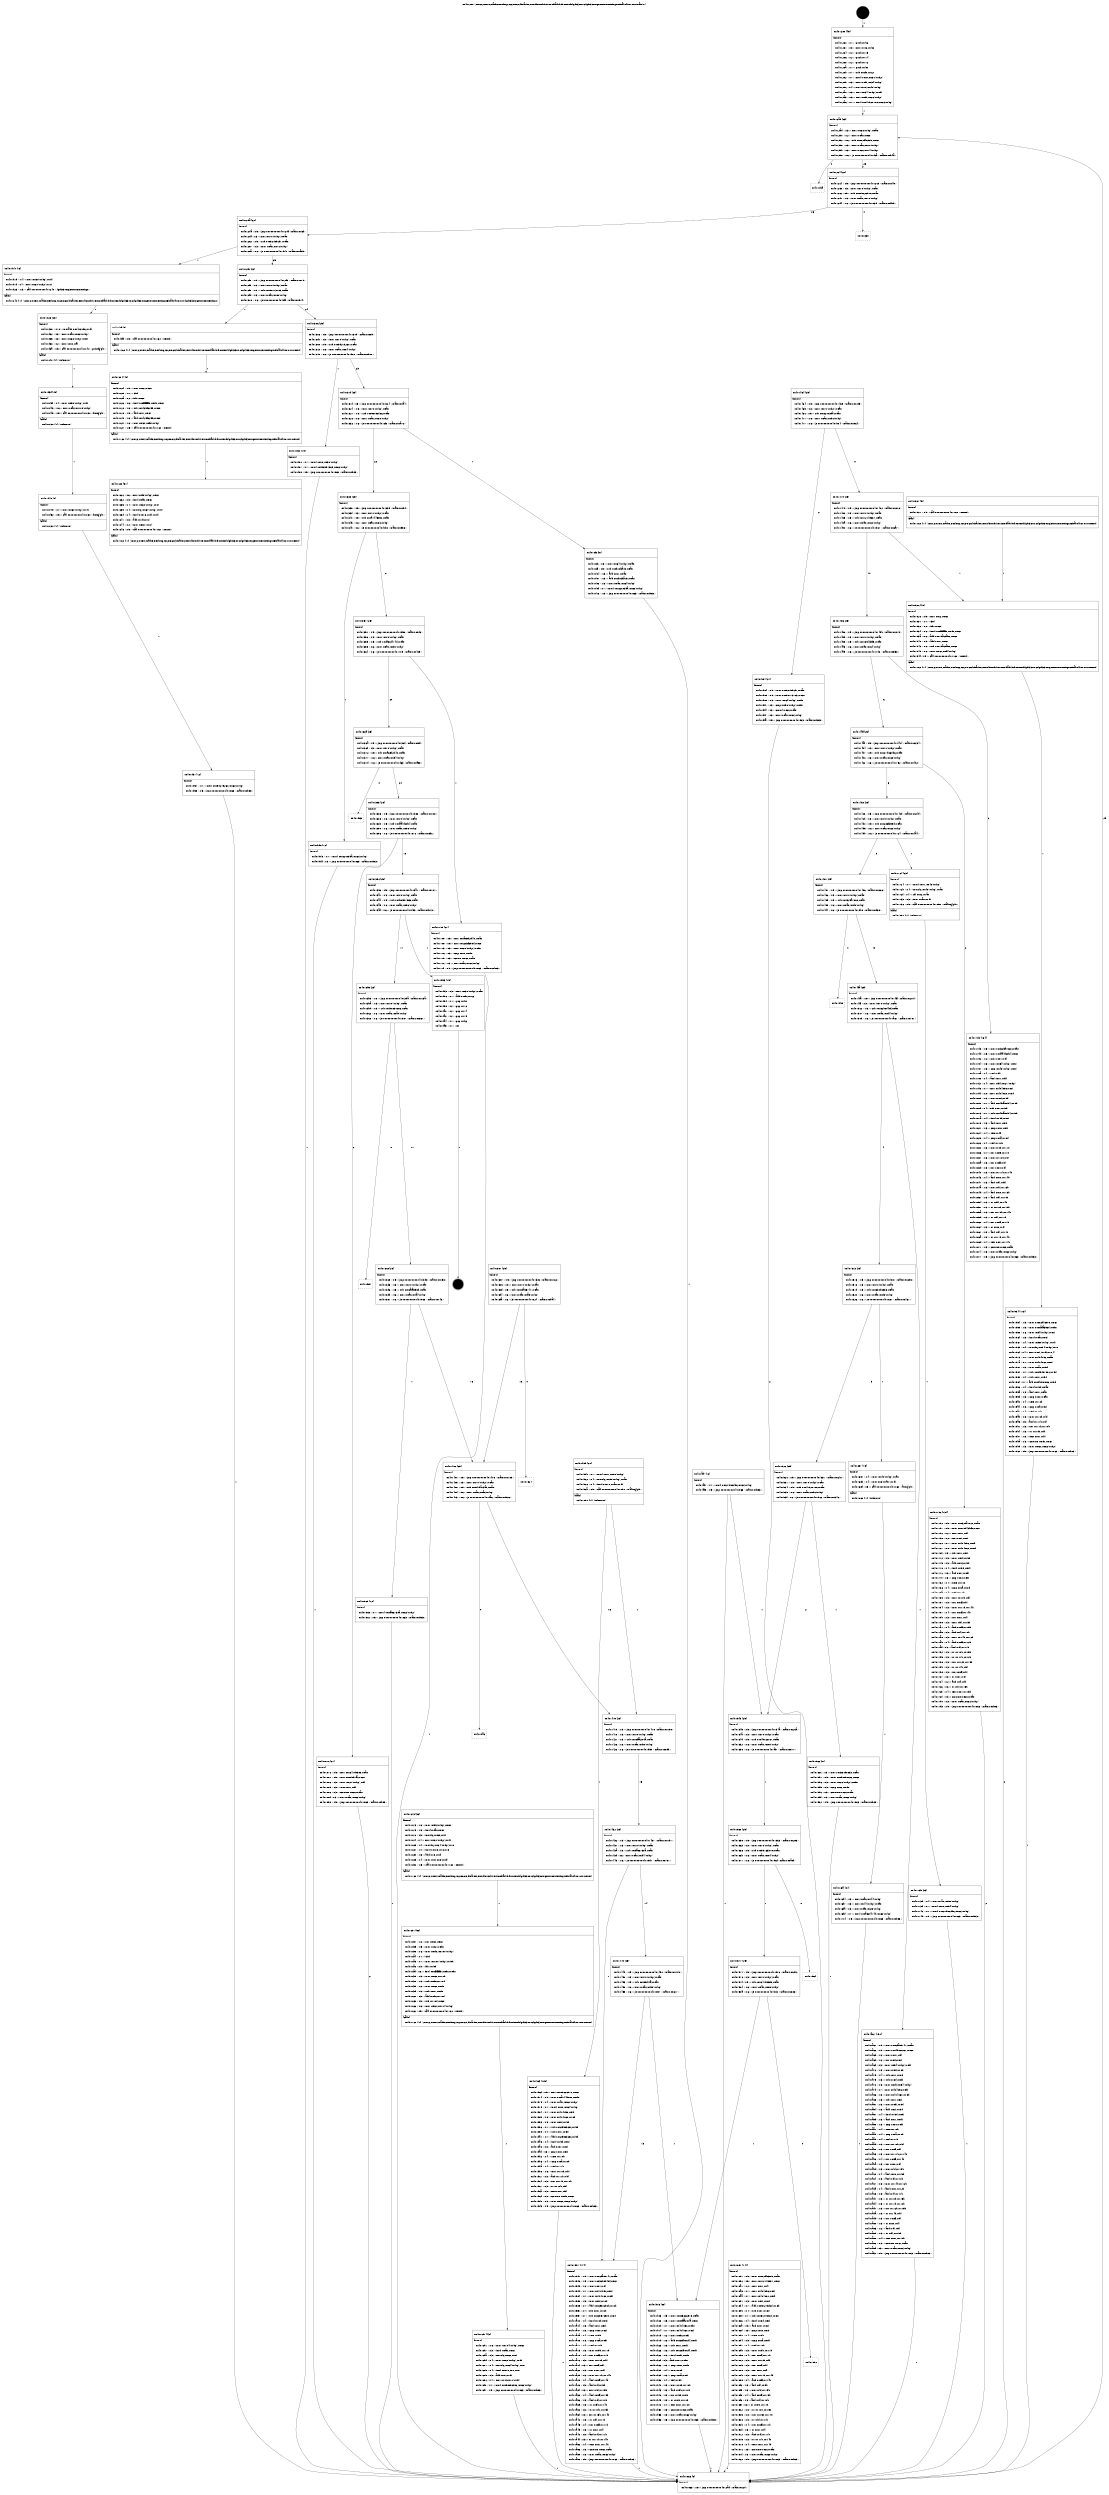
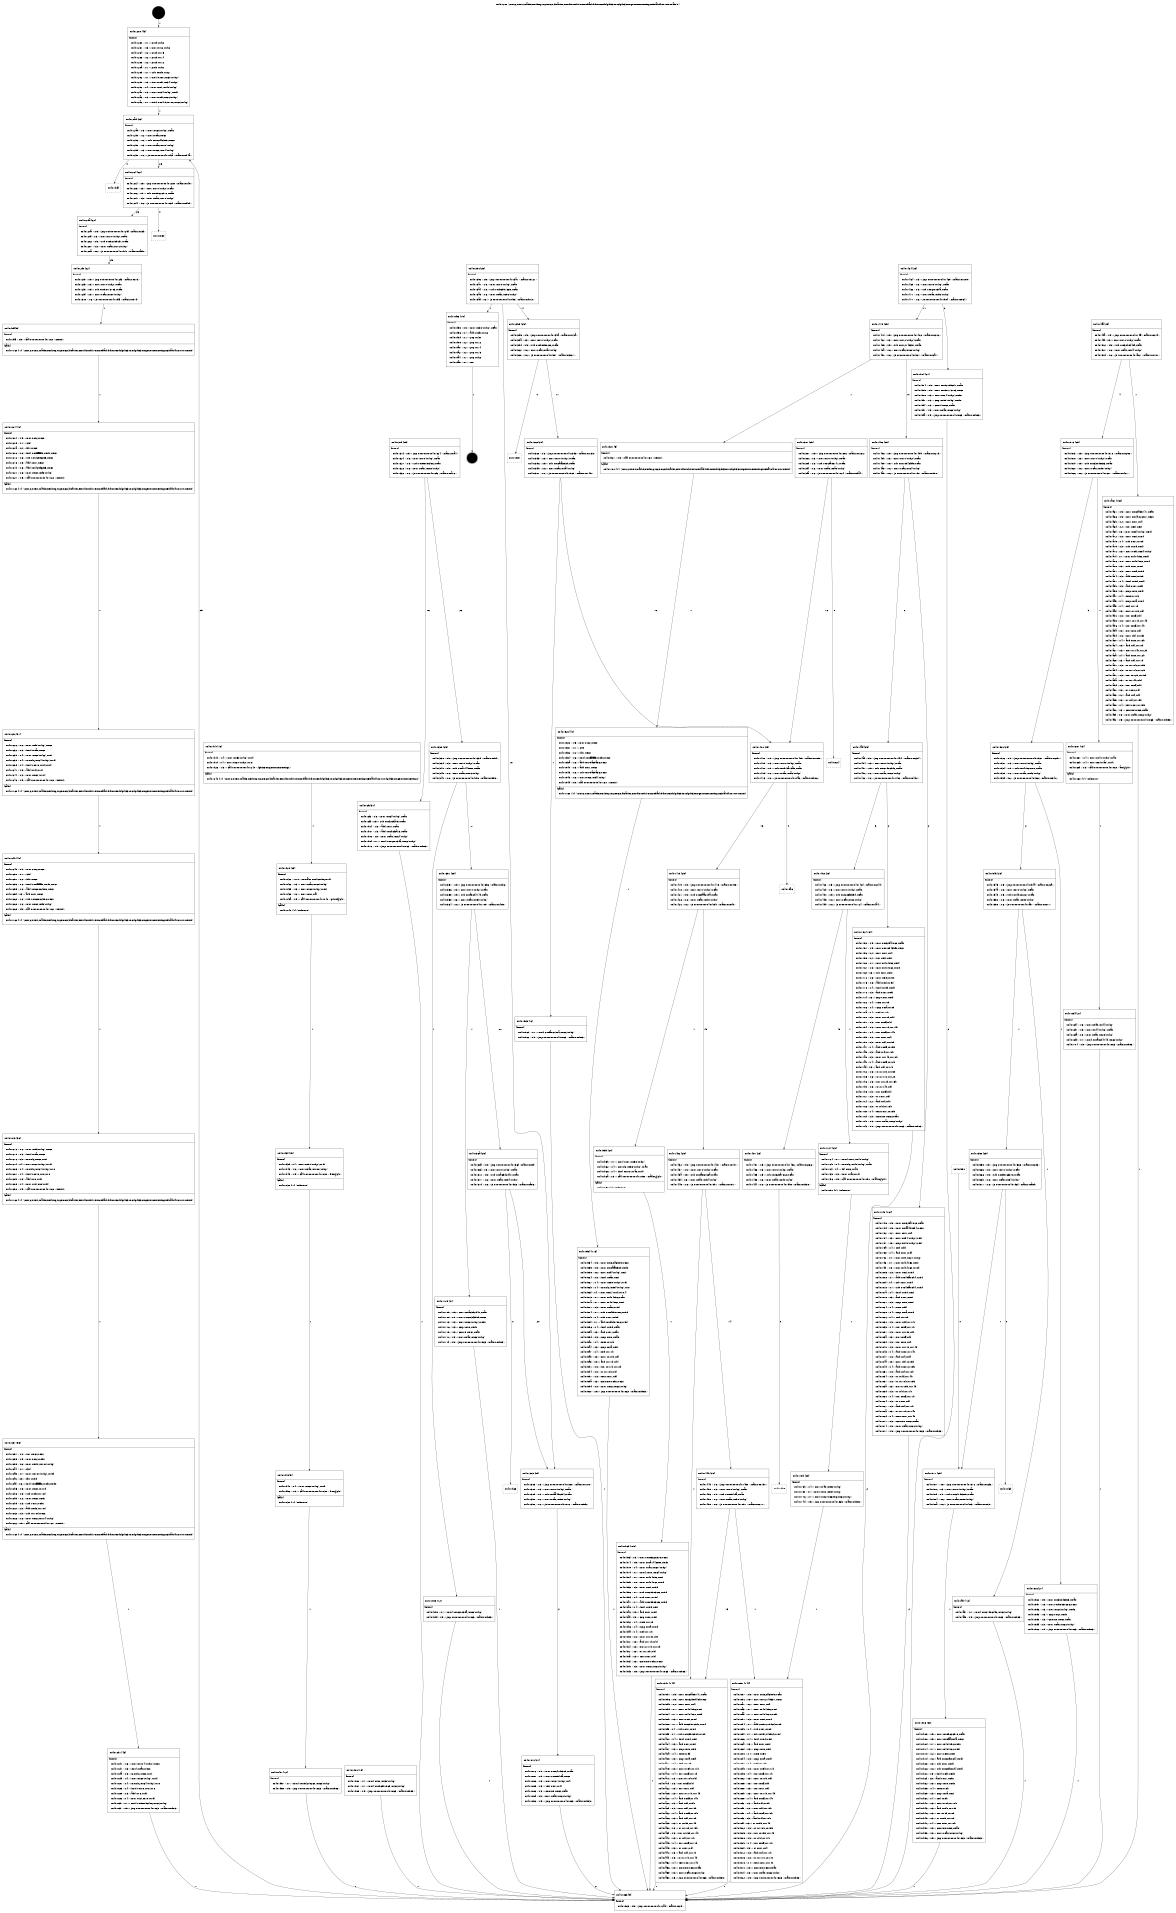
edge "0x4012da [22]" -> "0x401d1b [13]": removed, label "1"
node "0x401306 [25]": removed
edge "0x40131f [25]" -> "0x401cfc [31]": label " 1" -> " 16"
edge "0x40147d [25]" -> "0x40192c [40]": now "0x40147d [25]" -> "0x401927 [5]"
edge "0x401383 [25]" -> "0x40139c [25]": reversed
node "0x401c4b [40]": added
edge "0x4014e1 [25]" -> "0x4014fa [25]": removed, label "5"
edge "0x401af7 [12]" -> "0x401545 [25]": reversed
edge "0x401b5b [20]" -> "0x401419 [25]": reversed
edge "0x40144b [25]" -> "0x401b03 [88]": now "0x40144b [25]" -> "0x401897 [144]"
edge "0x401577 [25]" -> "0x401590": reversed
edge "0x40173b [23]" -> "0x401e63 [5]": now "0x40173b [23]" -> "0x401897 [144]"
